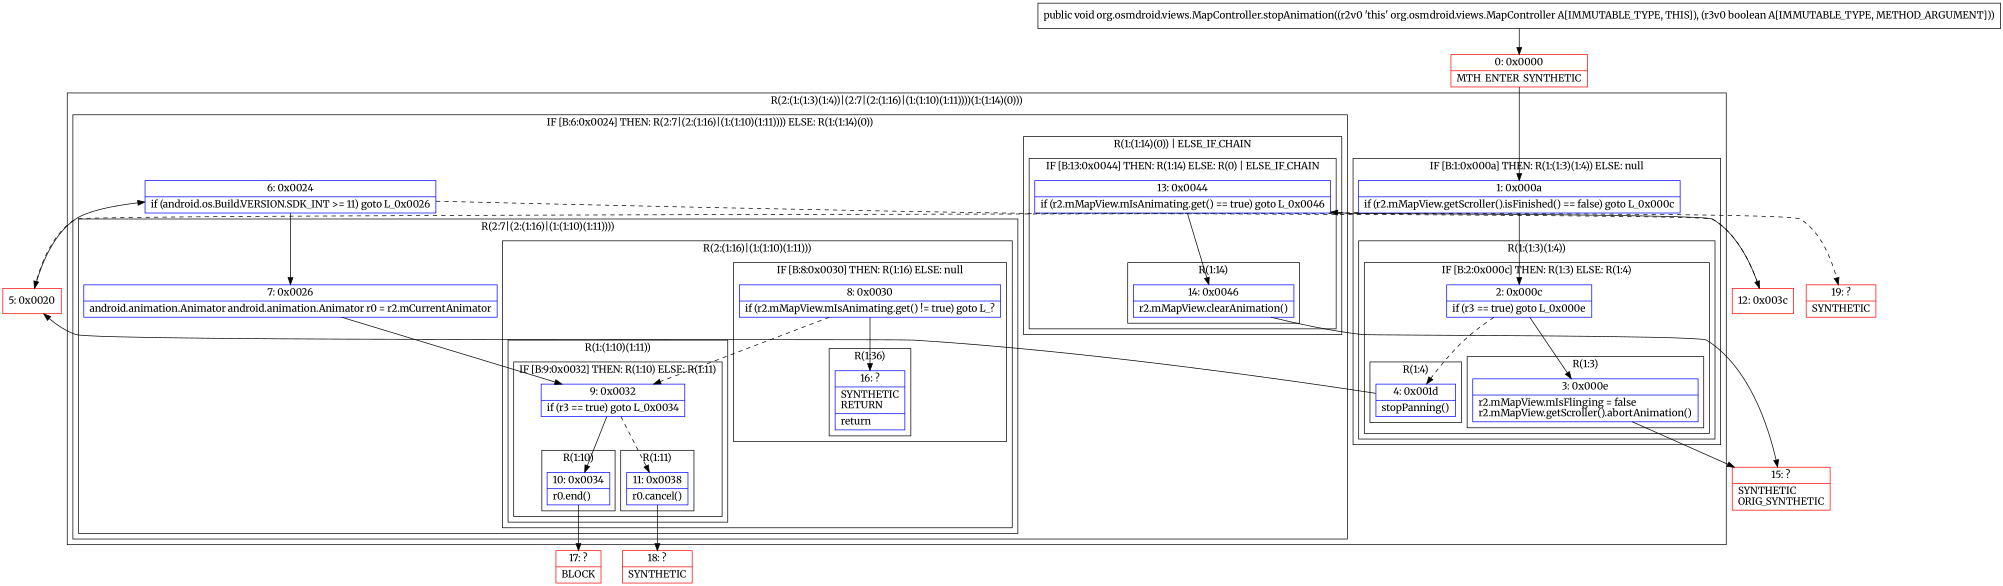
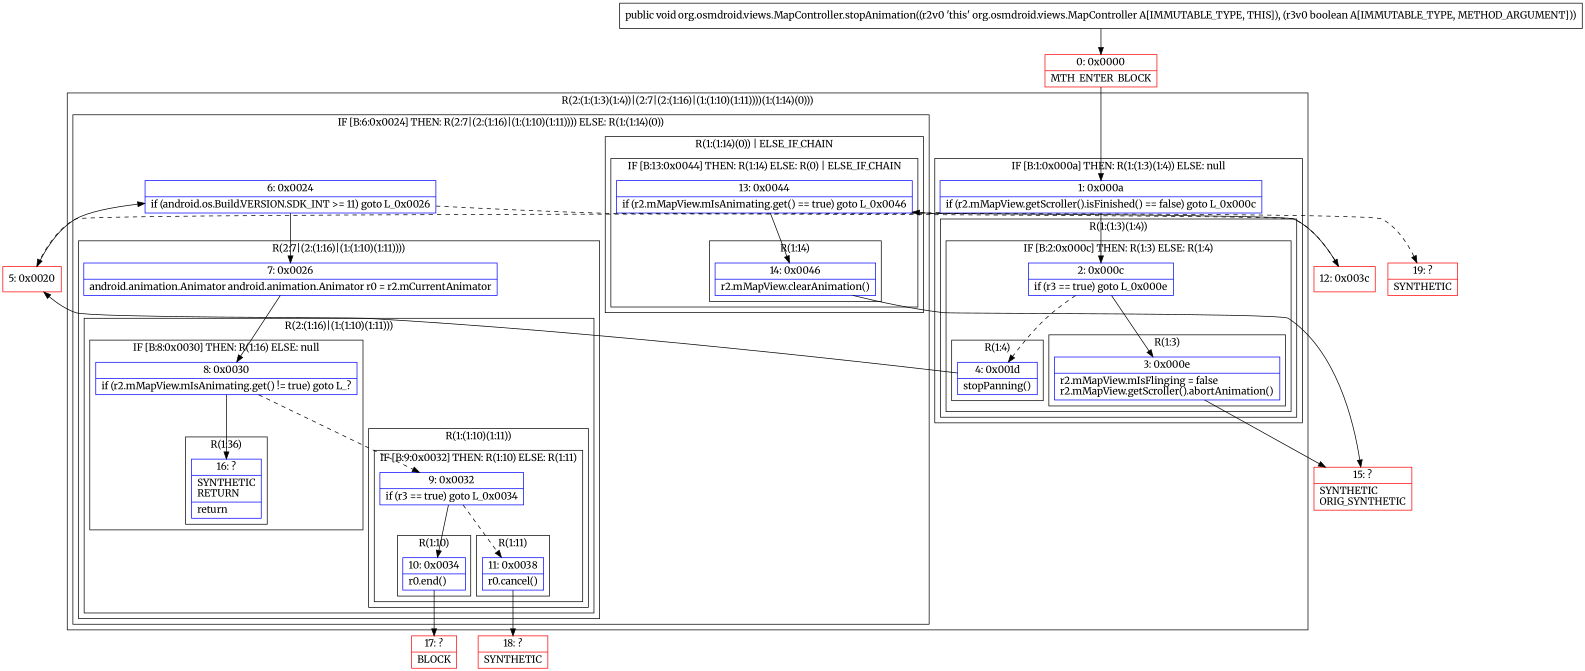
node "0: 0x0000": text "MTH_ENTER_SYNTHETIC" -> "MTH_ENTER_BLOCK"
edge "7: 0x0026" -> "9: 0x0032": now "7: 0x0026" -> "8: 0x0030"
